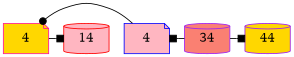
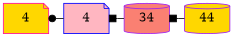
node "14": removed
edge "34" -> "44": reversed
